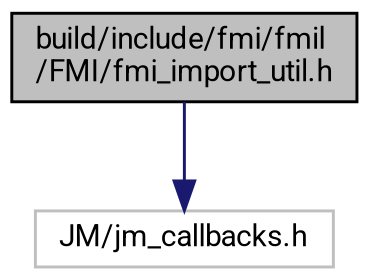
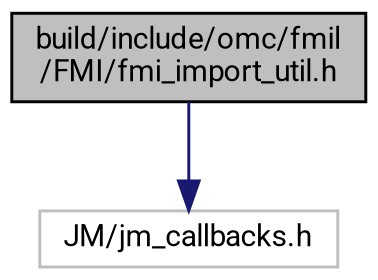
node "build/include/fmi/fmil /FMI/fmi_import_util.h": label "build/include/fmi/fmil /FMI/fmi_import_util.h" -> "build/include/omc/fmil /FMI/fmi_import_util.h"
